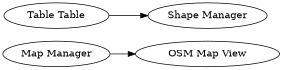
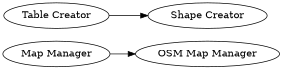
node "Table Table": label "Table Table" -> "Table Creator"
node "Shape Manager": label "Shape Manager" -> "Shape Creator"
node "OSM Map View": label "OSM Map View" -> "OSM Map Manager"
